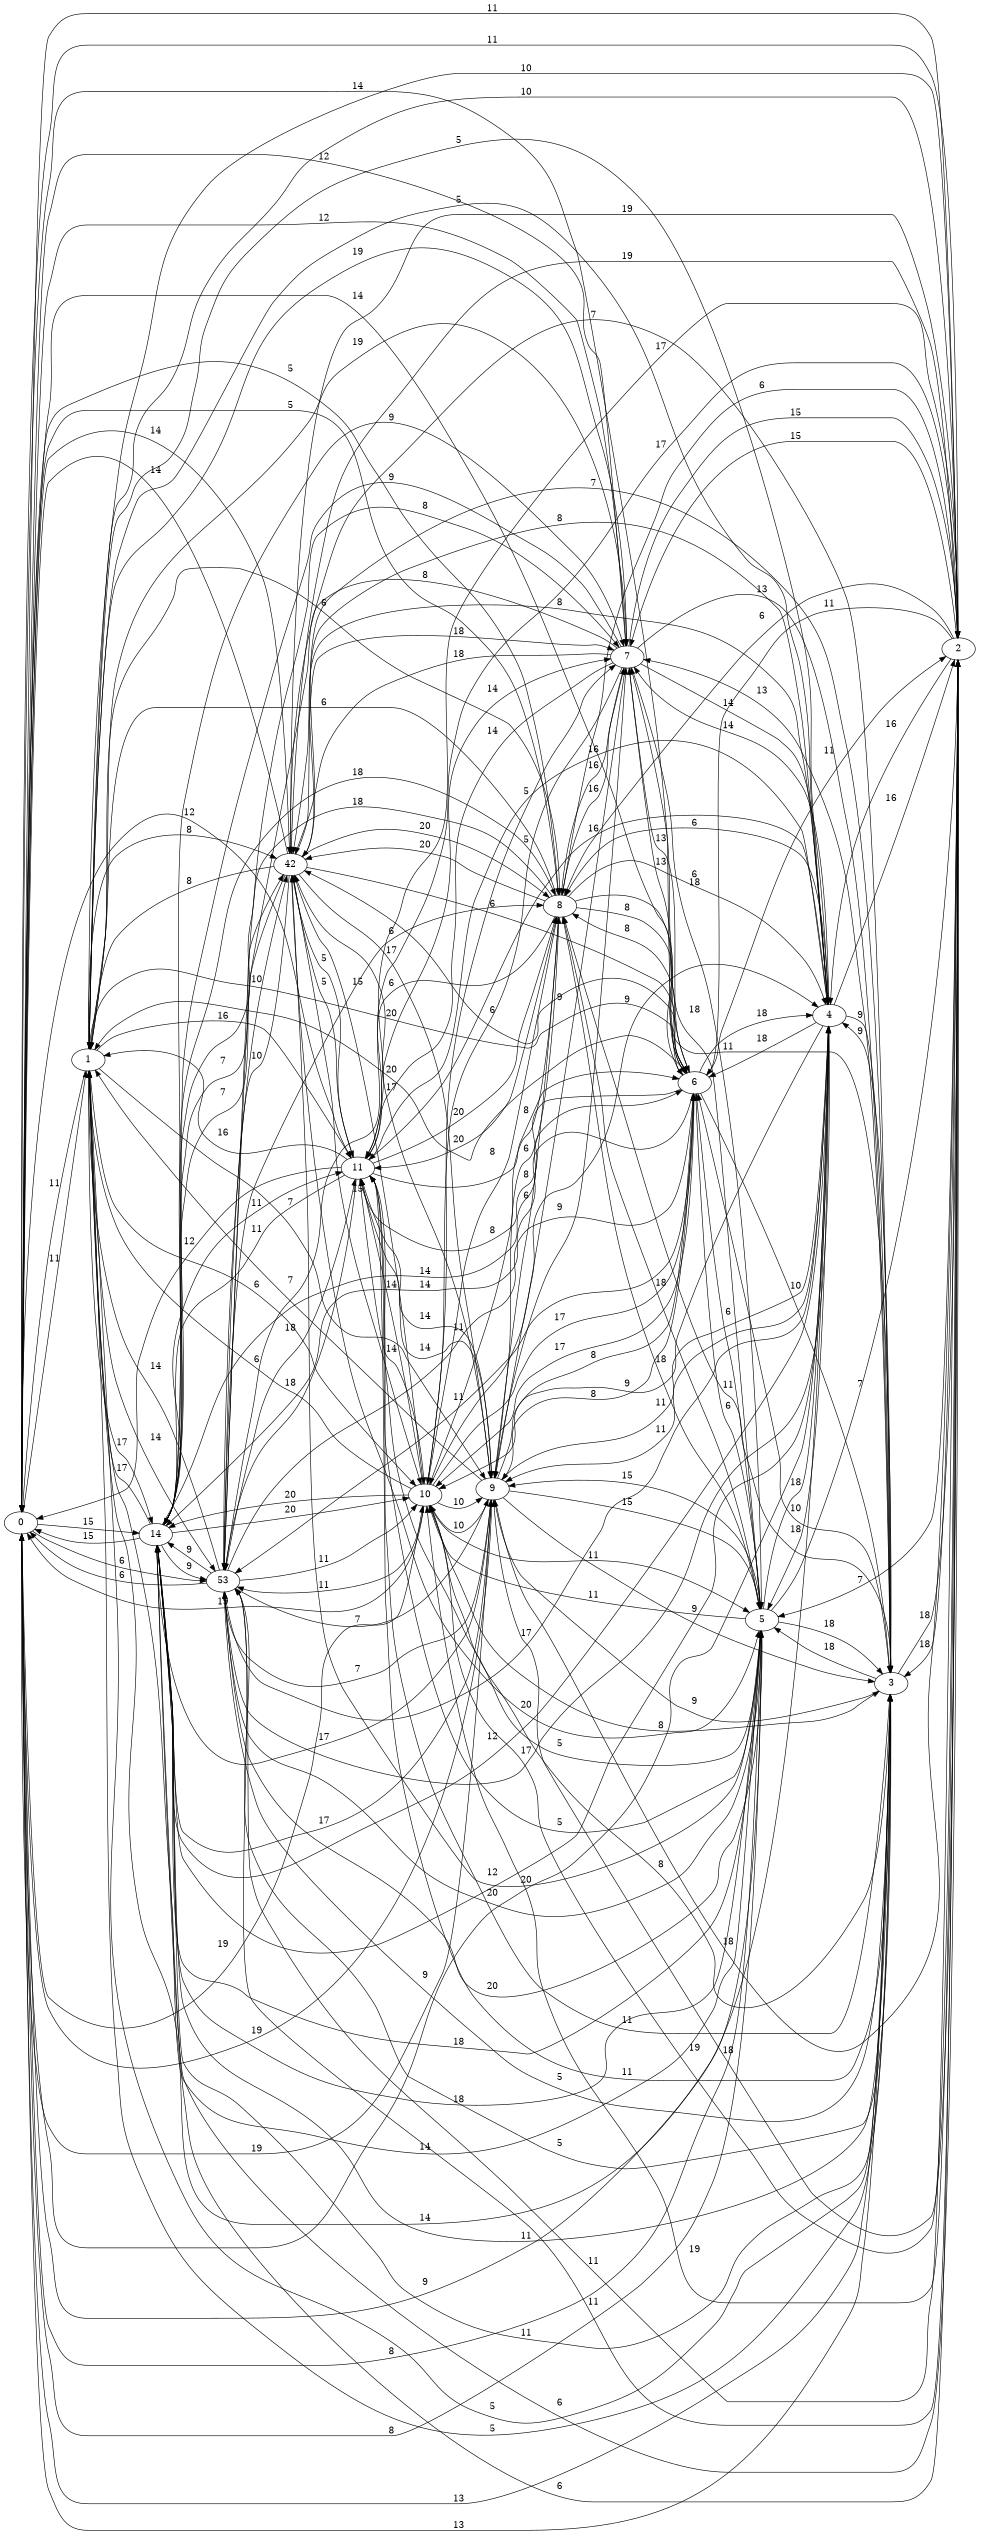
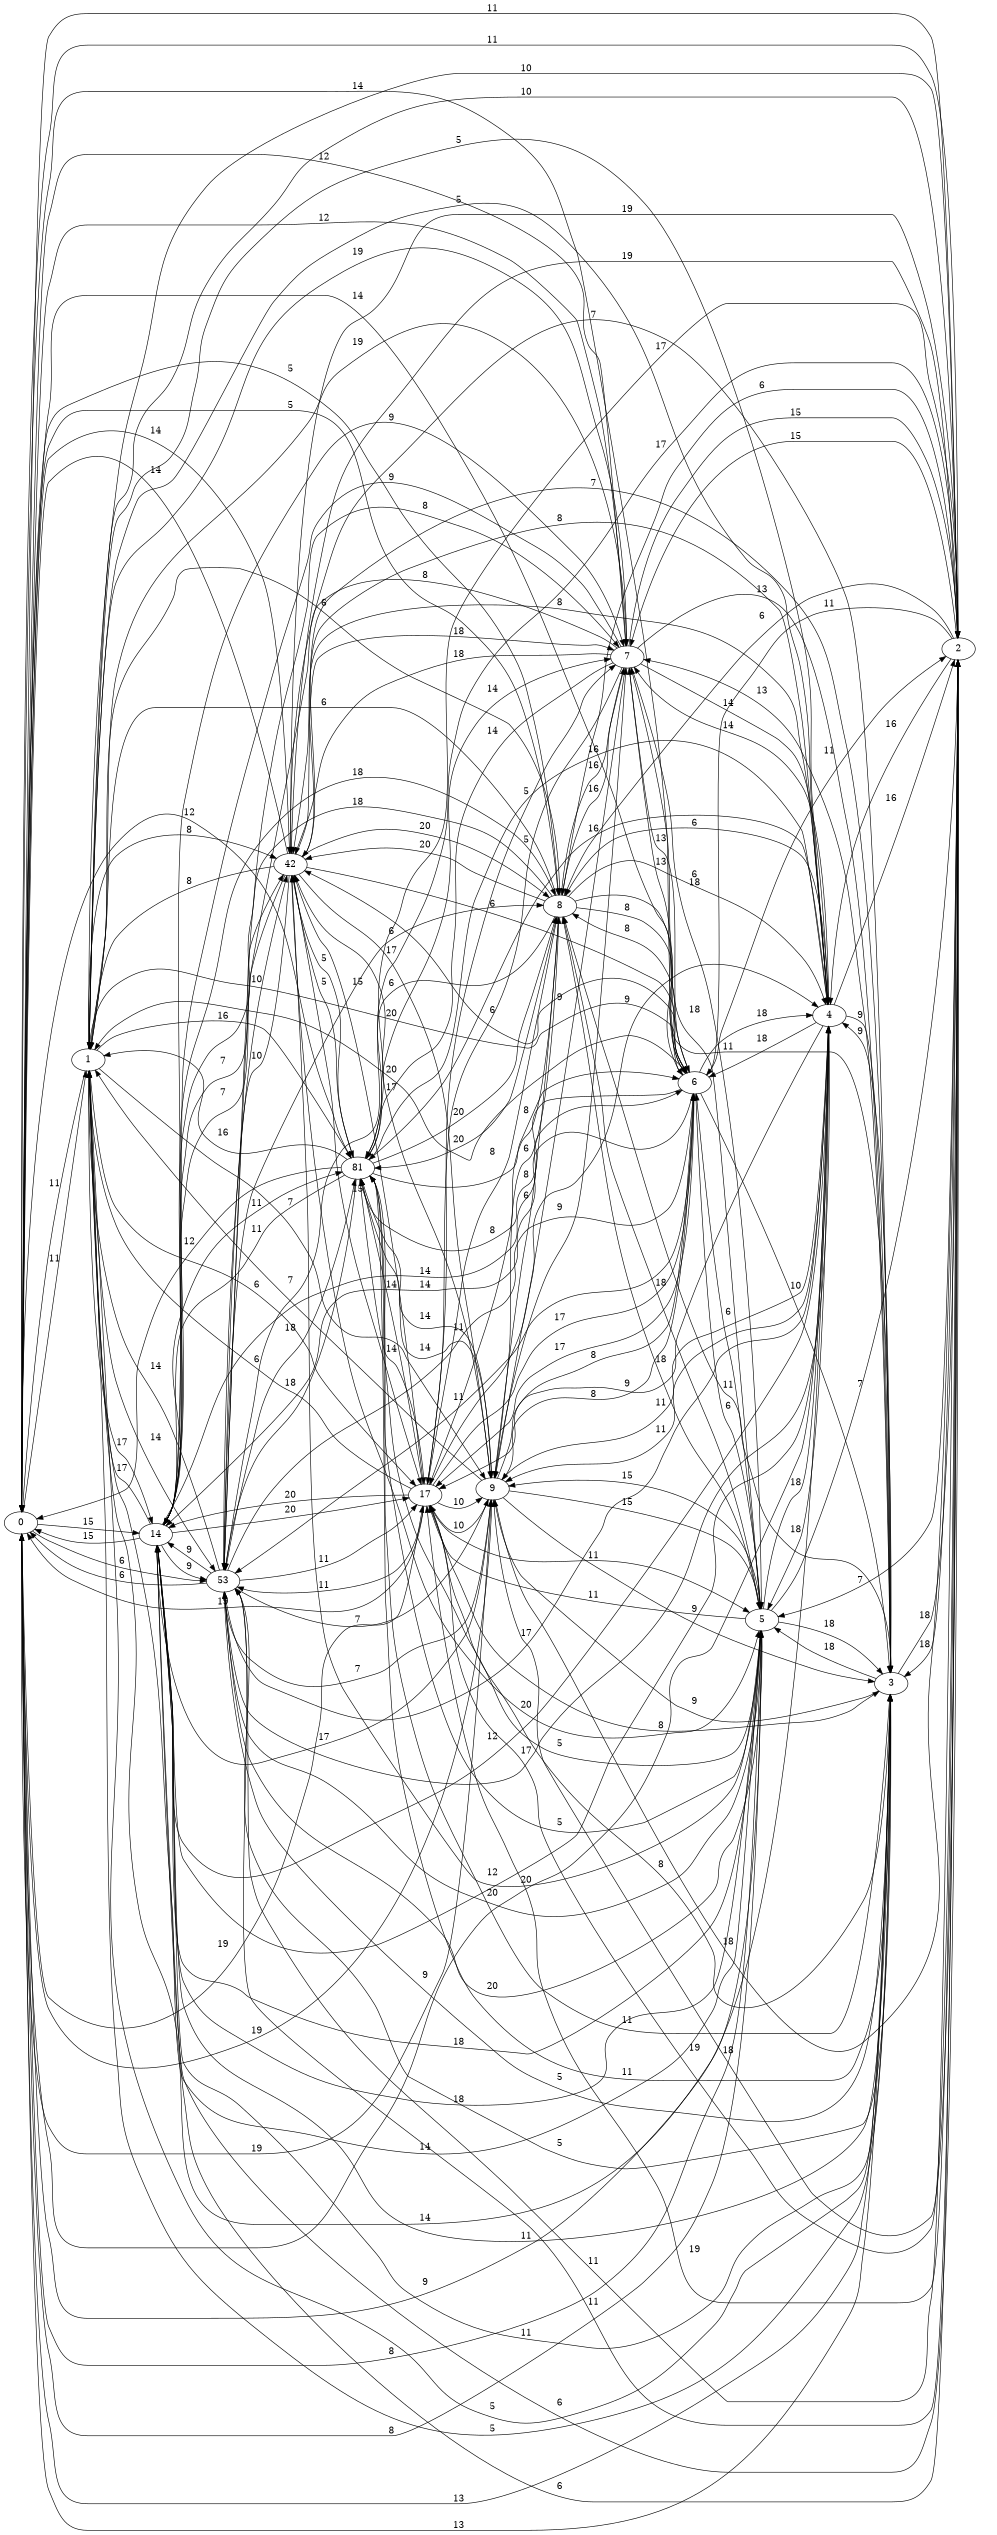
node "11": label "11" -> "81"
edge "3" -> "6": removed, label "10"
node "10": label "10" -> "17"
edge "9" -> "14": removed, label "17"
